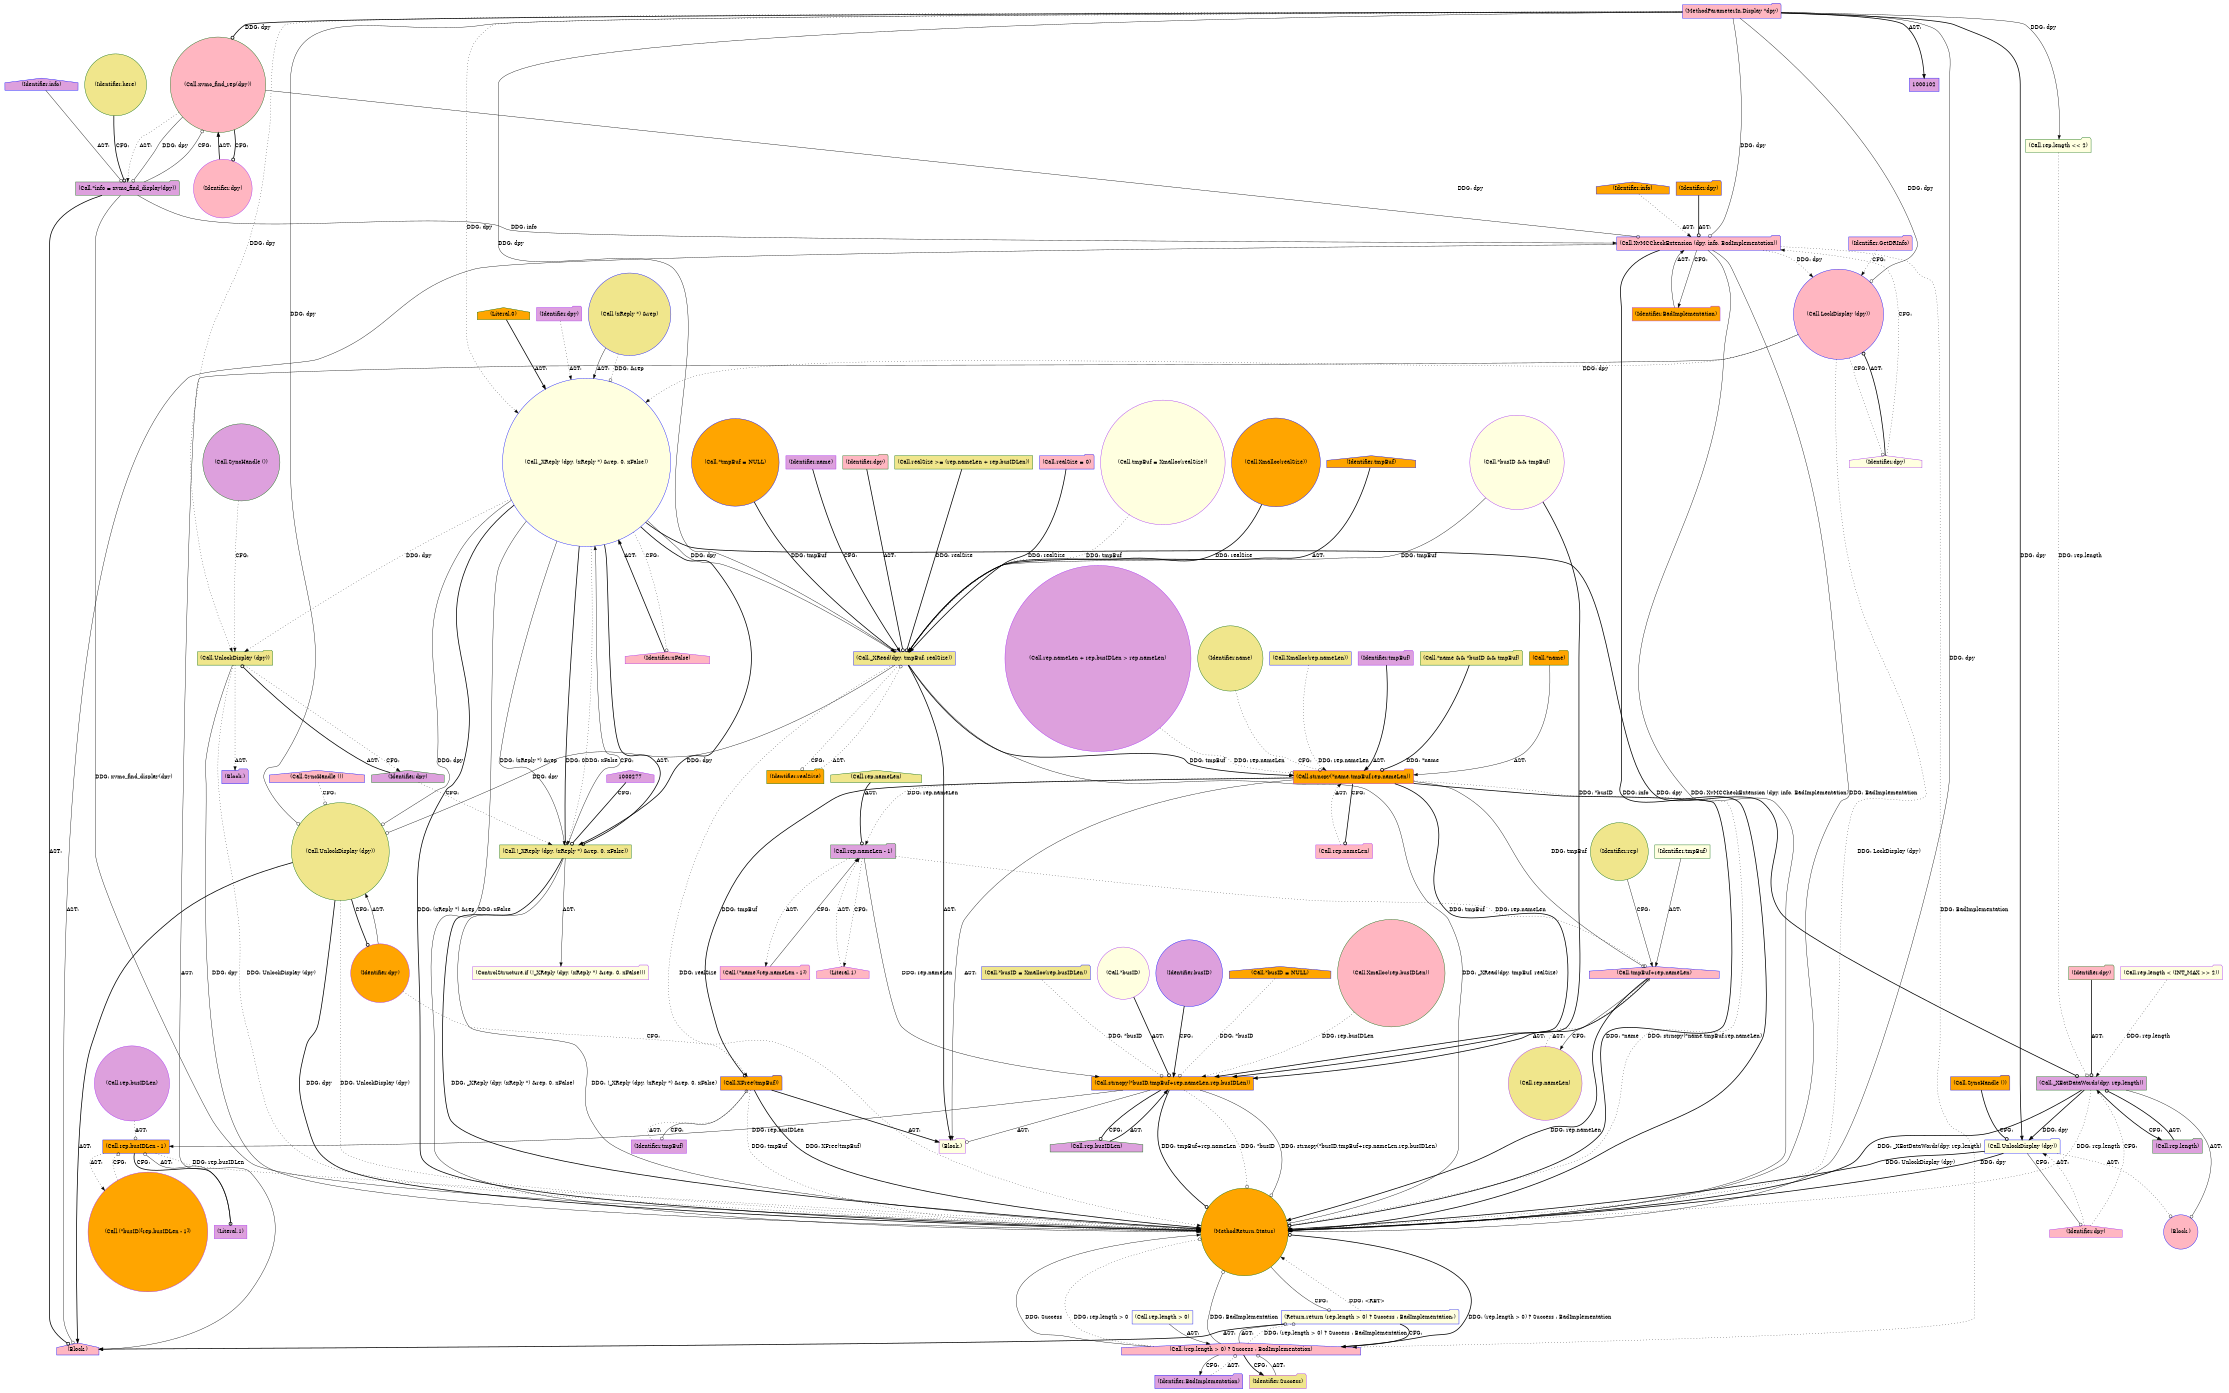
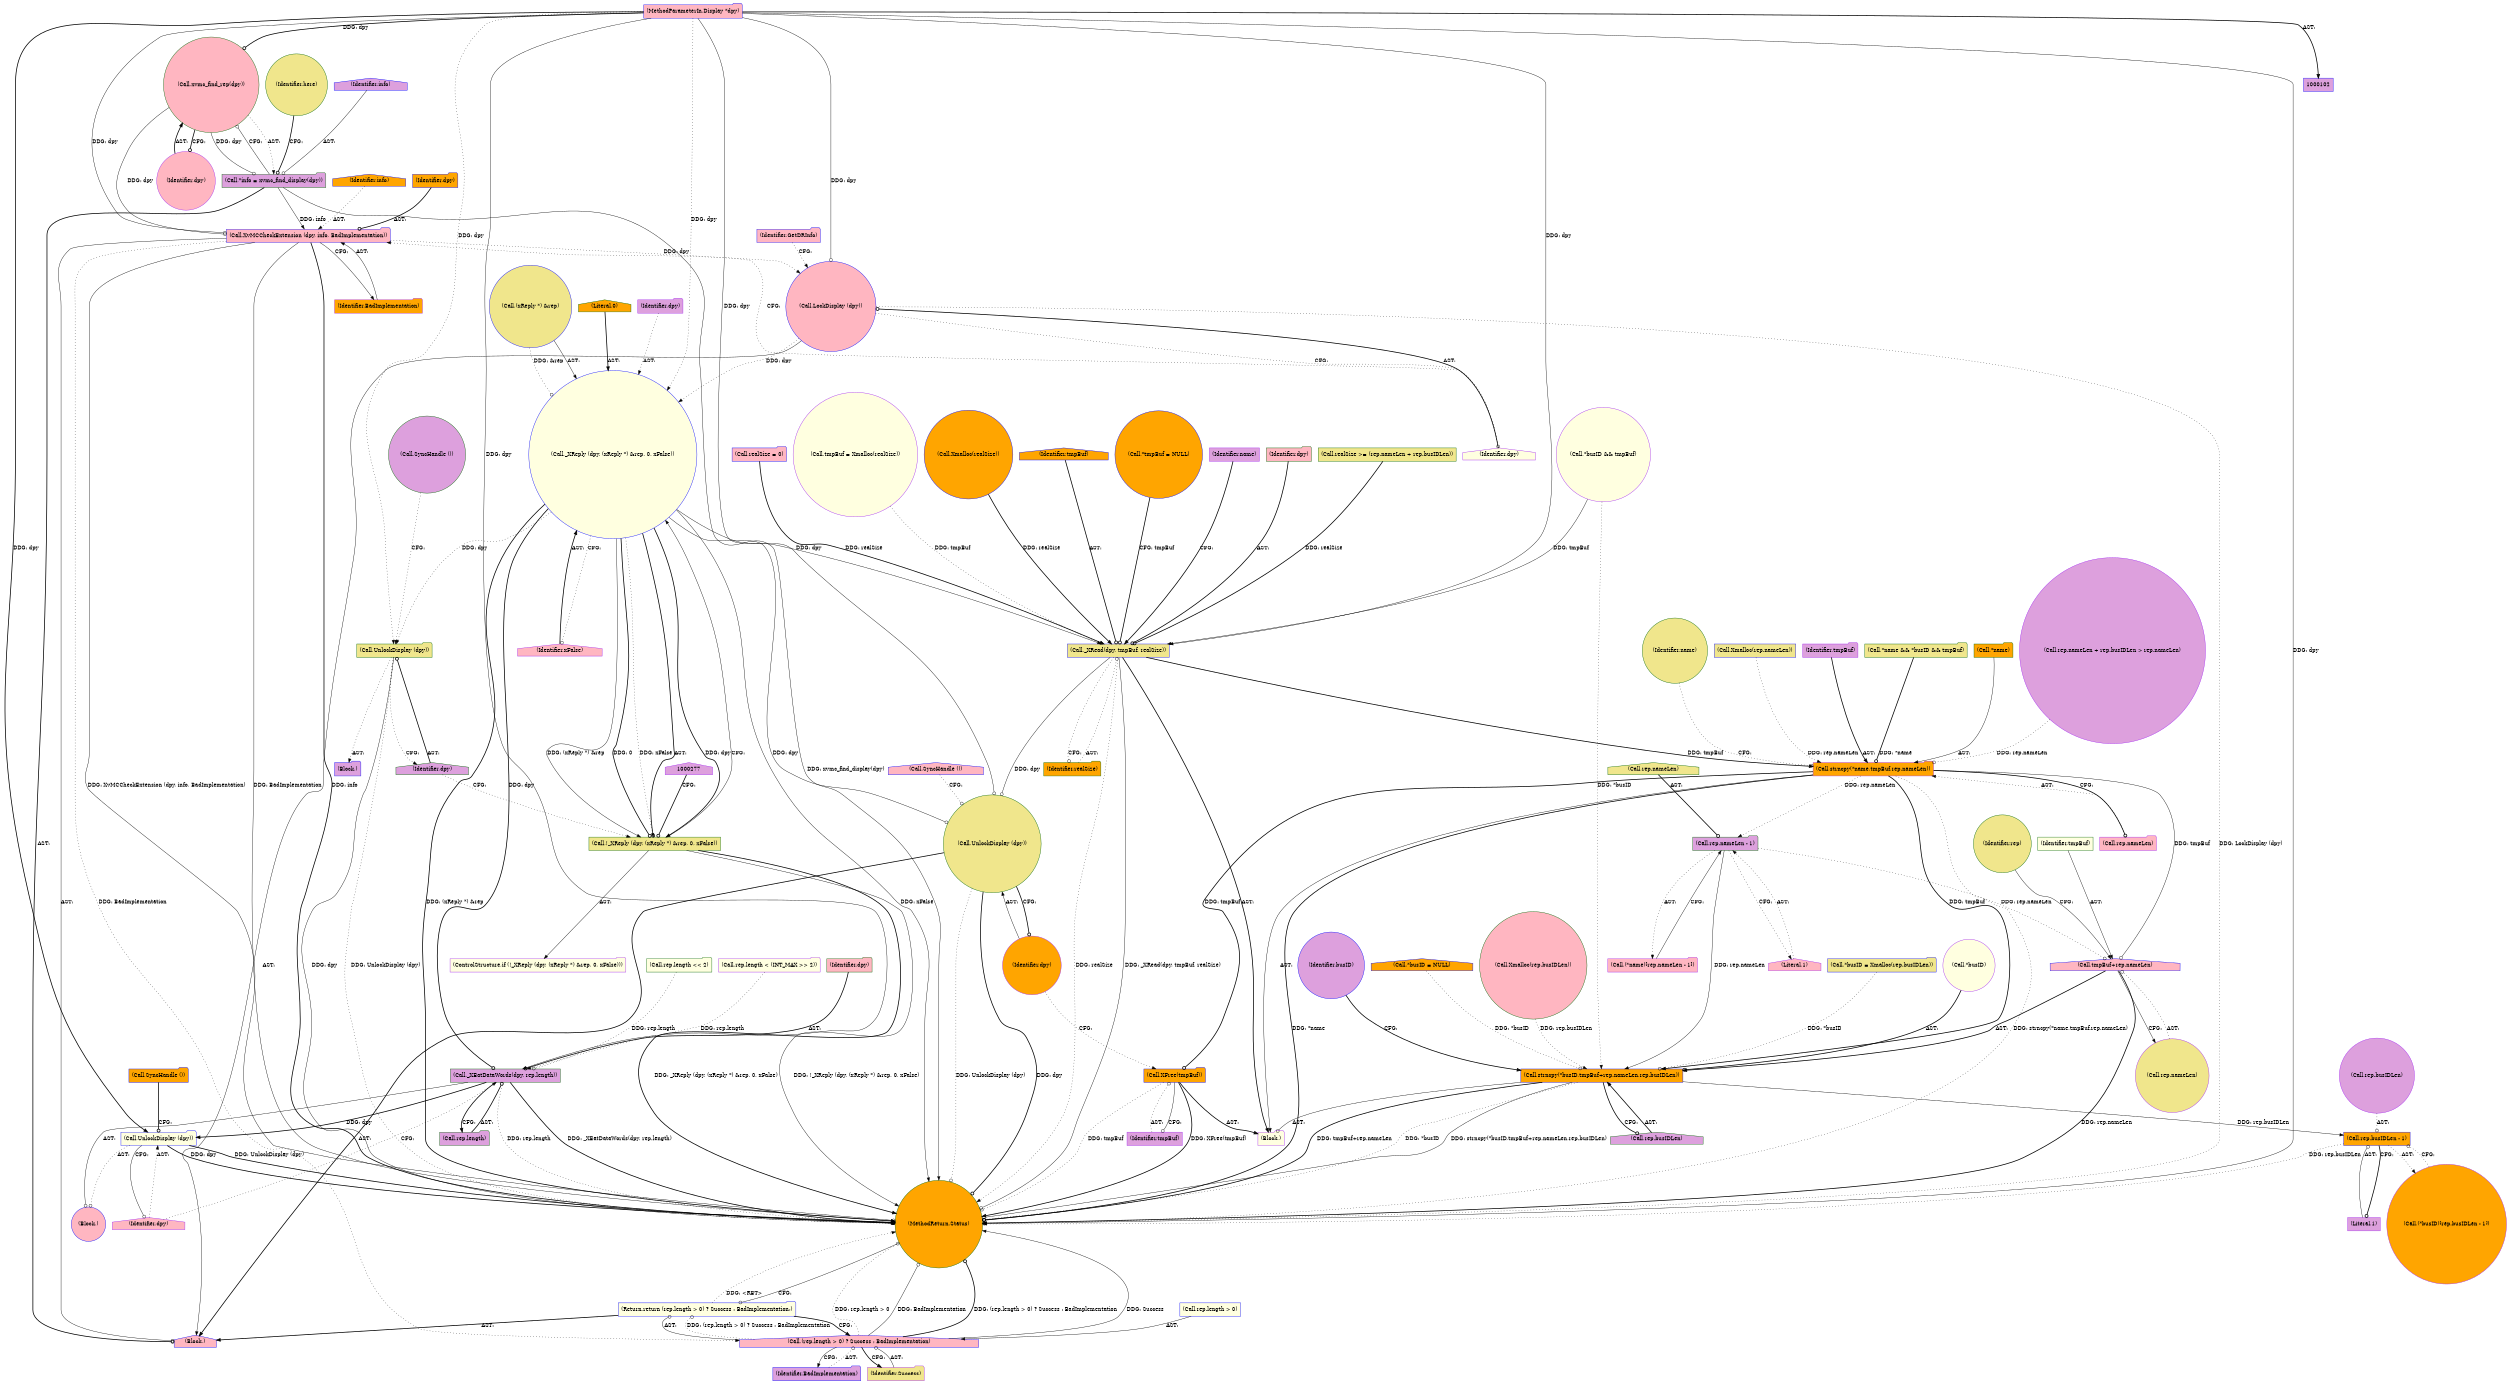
edge "(MethodParameterIn,Display *dpy)" -> "(Call,rep.length << 2)": now "(MethodParameterIn,Display *dpy)" -> "(Call,_XEatDataWords(dpy, rep.length))"
edge "(Call,*tmpBuf = NULL)" -> "(Call,_XRead(dpy, tmpBuf, realSize))": label "DDG: tmpBuf" -> "CFG: tmpBuf"
edge "(Call,*busID && tmpBuf)" -> "(Call,strncpy(*busID,tmpBuf+rep.nameLen,rep.busIDLen))": style bold -> dotted
